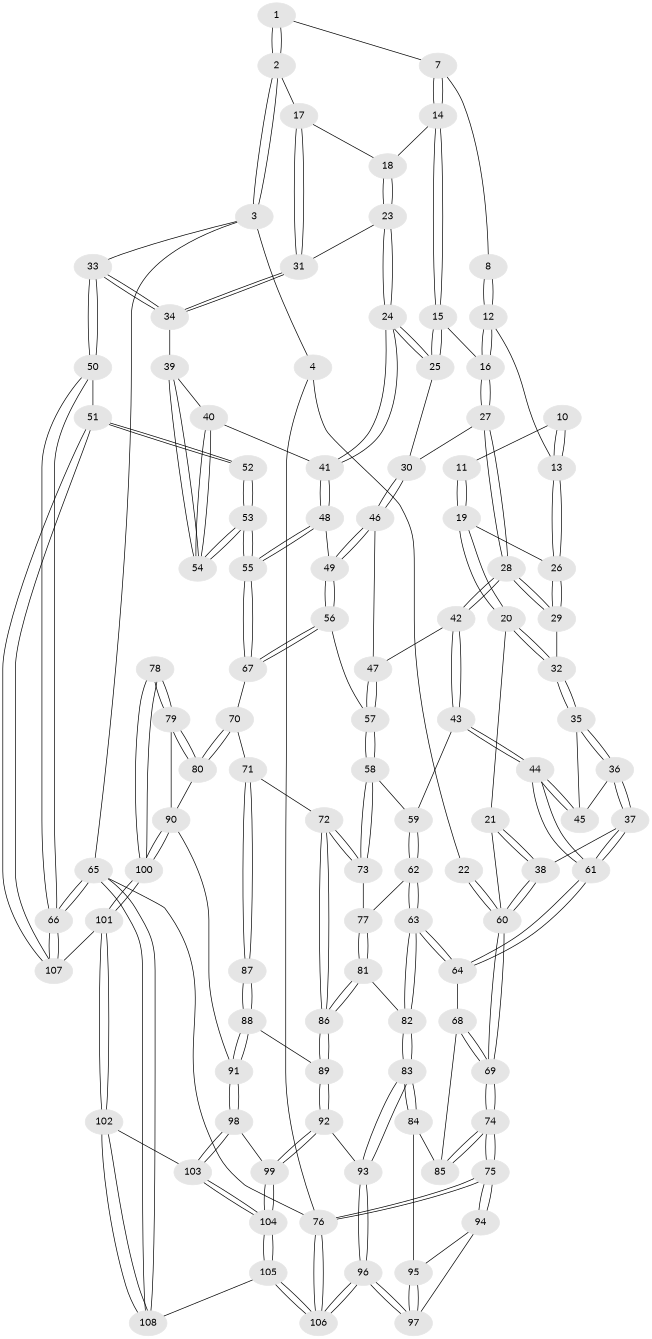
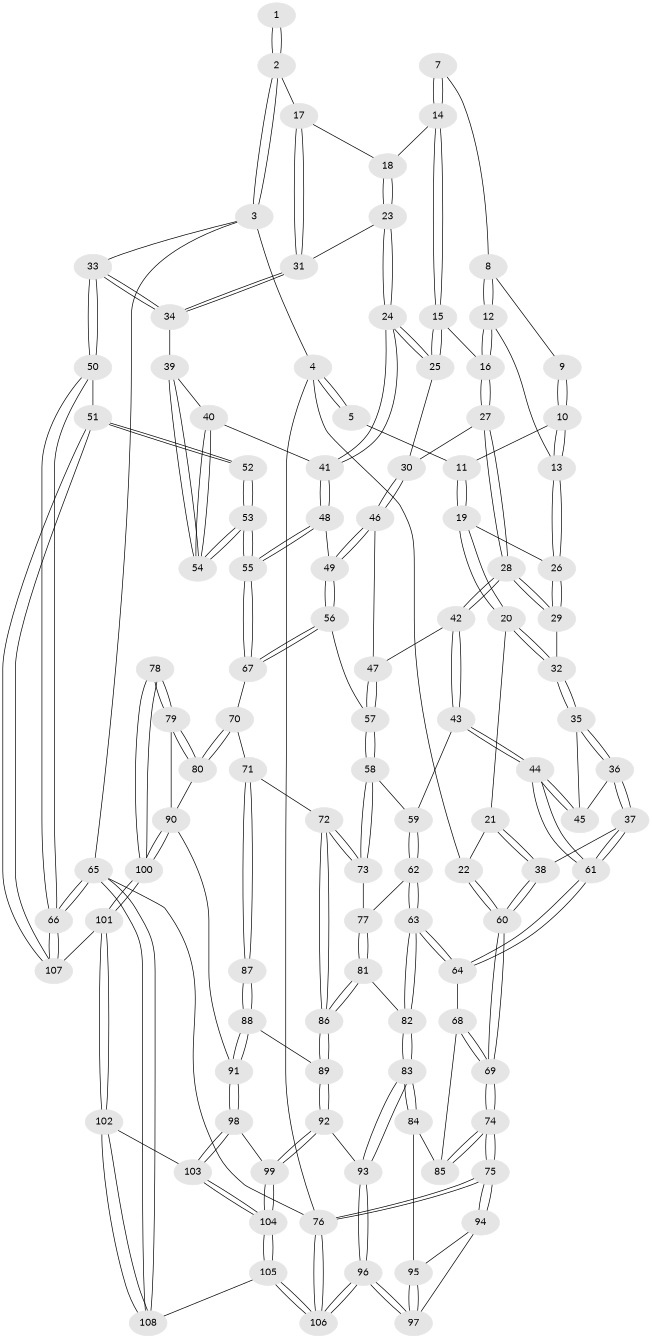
edge "1" -- "7": removed
node "9": added
node "5": added
edge "21" -- "60": now "21" -- "22"
